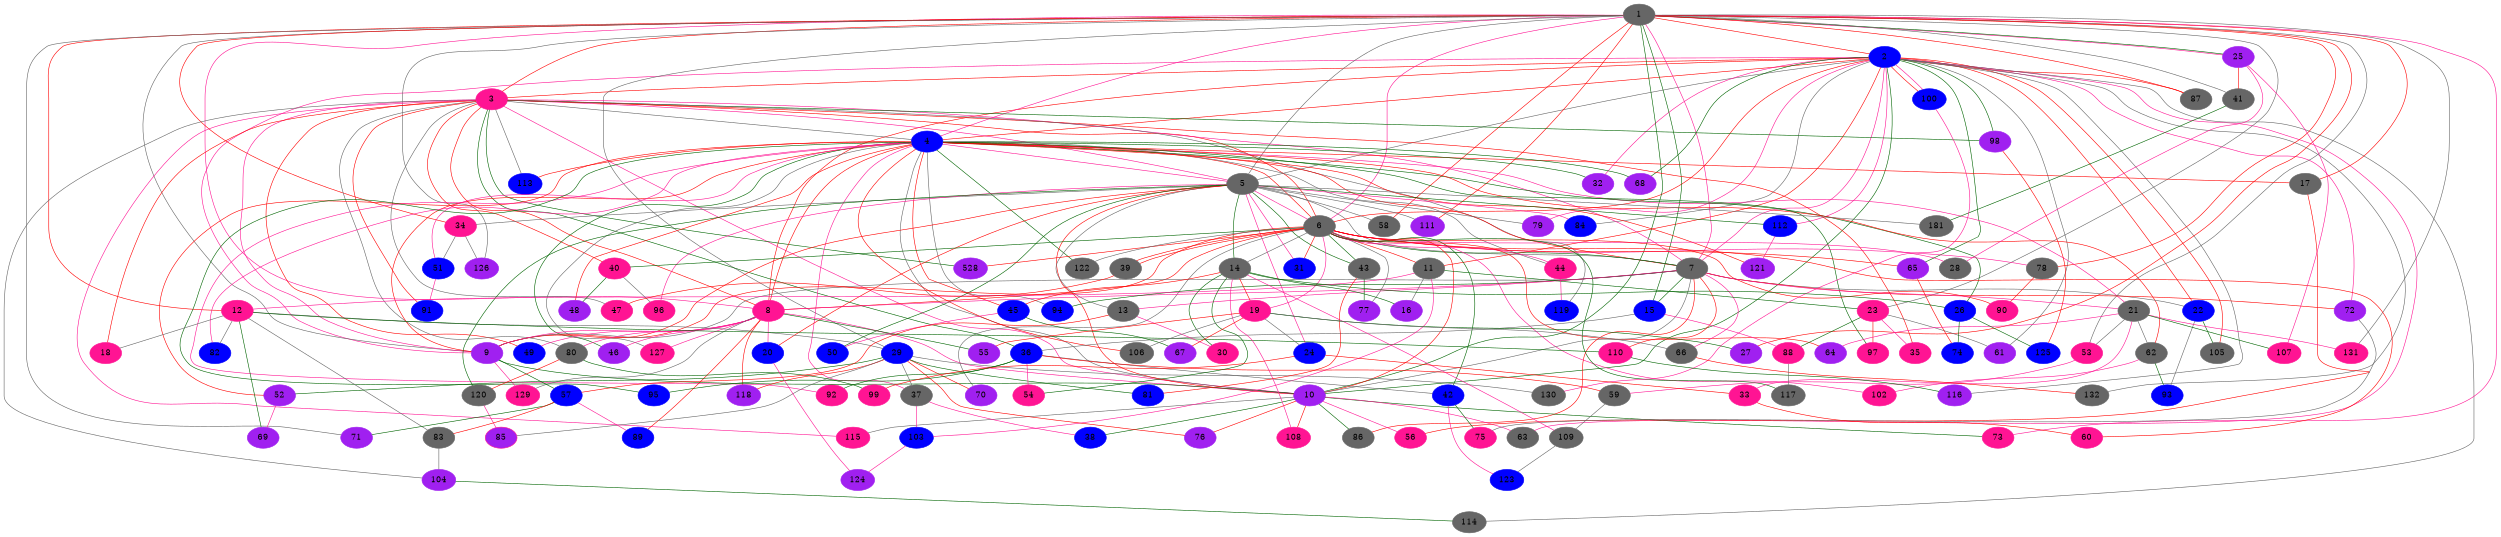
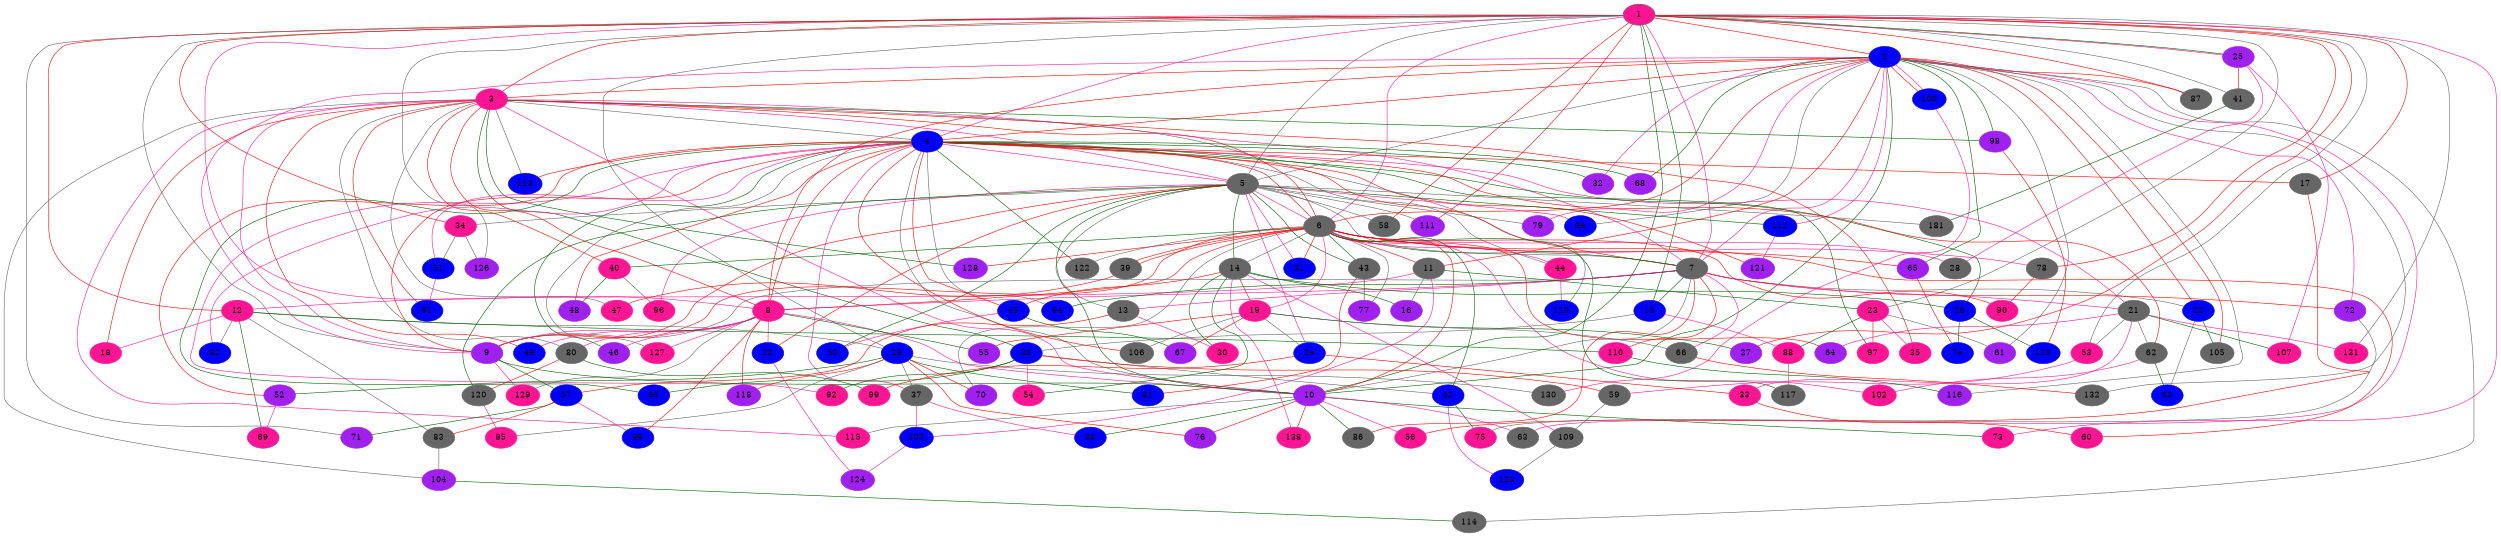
node "1": fillcolor gray40 -> deeppink
edge "5" -- "10": color red -> darkgreen
node "528": label "528" -> "128"
edge "12" -- "18": color gray40 -> deeppink
node "69": fillcolor purple -> deeppink
node "85": fillcolor purple -> deeppink
node "108": label "108" -> "138"
